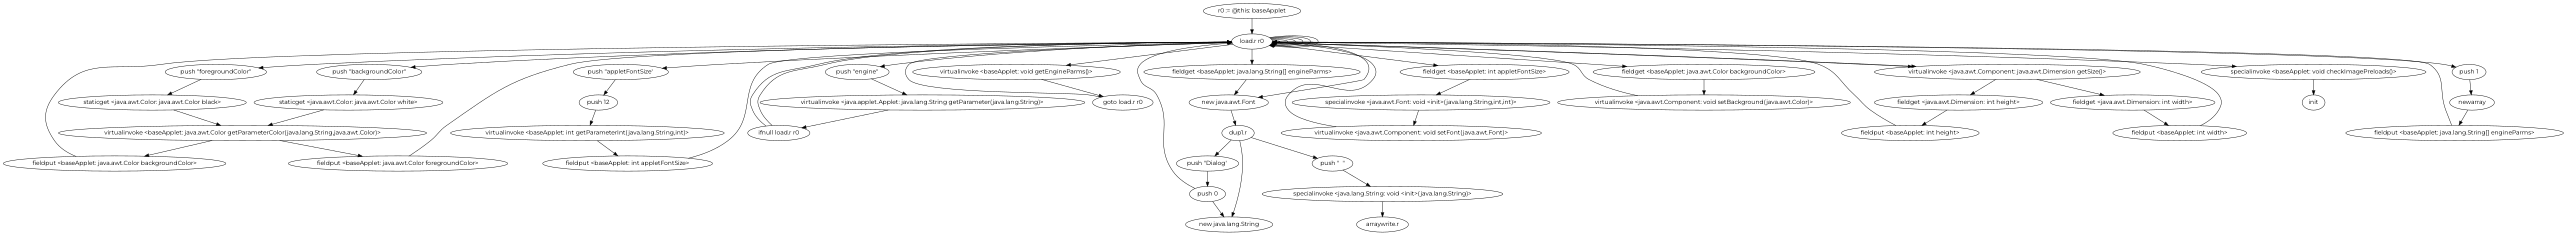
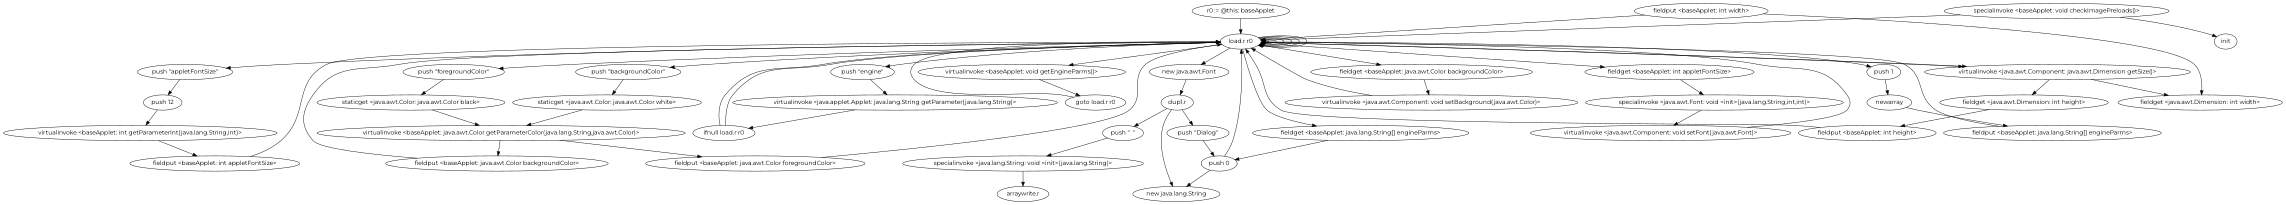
edge "load.r r0" -> "specialinvoke <baseApplet: void checkImagePreloads()>": reversed
edge "fieldget <baseApplet: java.lang.String[] engineParms>" -> "new java.awt.Font": now "fieldget <baseApplet: java.lang.String[] engineParms>" -> "push 0"
edge "fieldget <java.awt.Dimension: int width>" -> "fieldput <baseApplet: int width>": reversed
